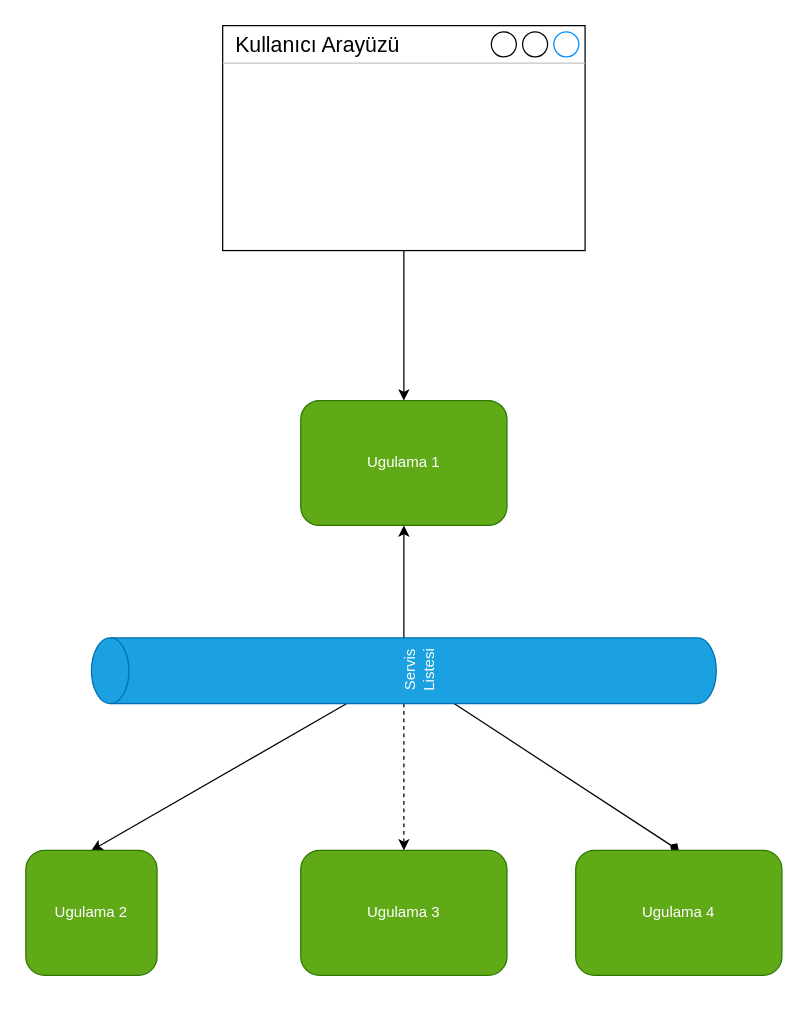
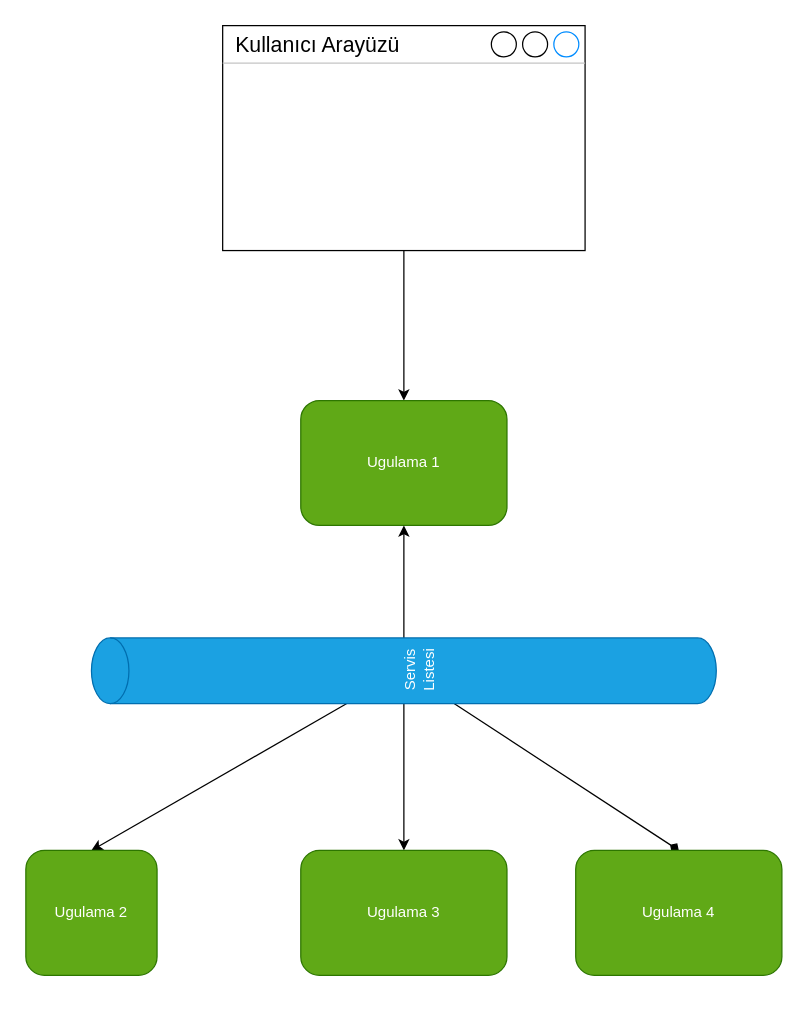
edge "Servis Listesi" -> "Ugulama 3": style dashed -> solid
